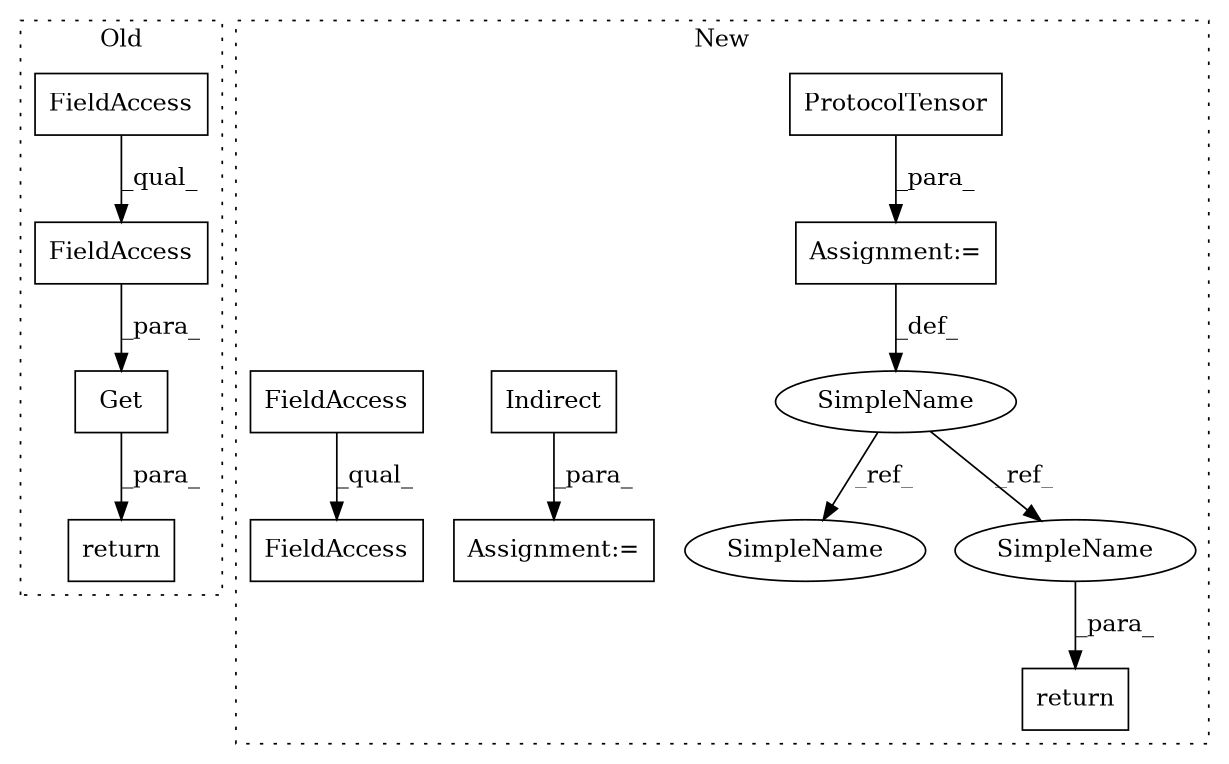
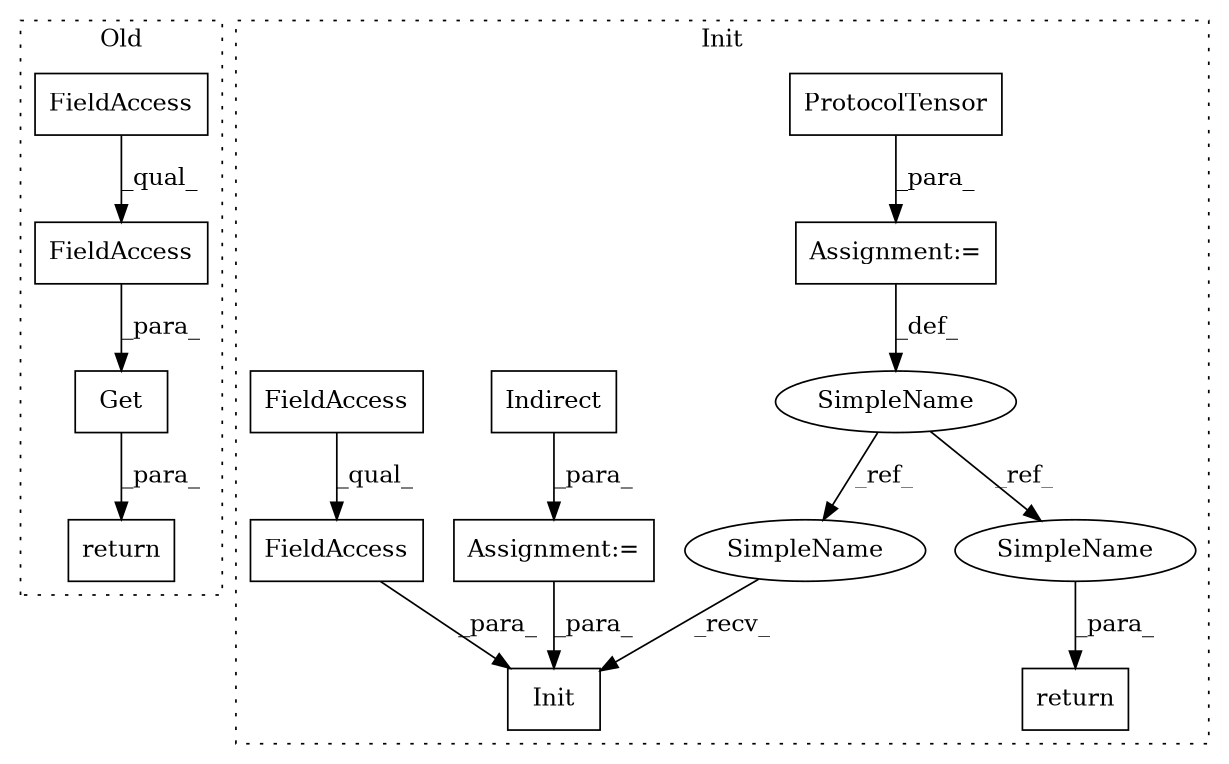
cluster "New": label "New" -> "Init"
node "Init": added
